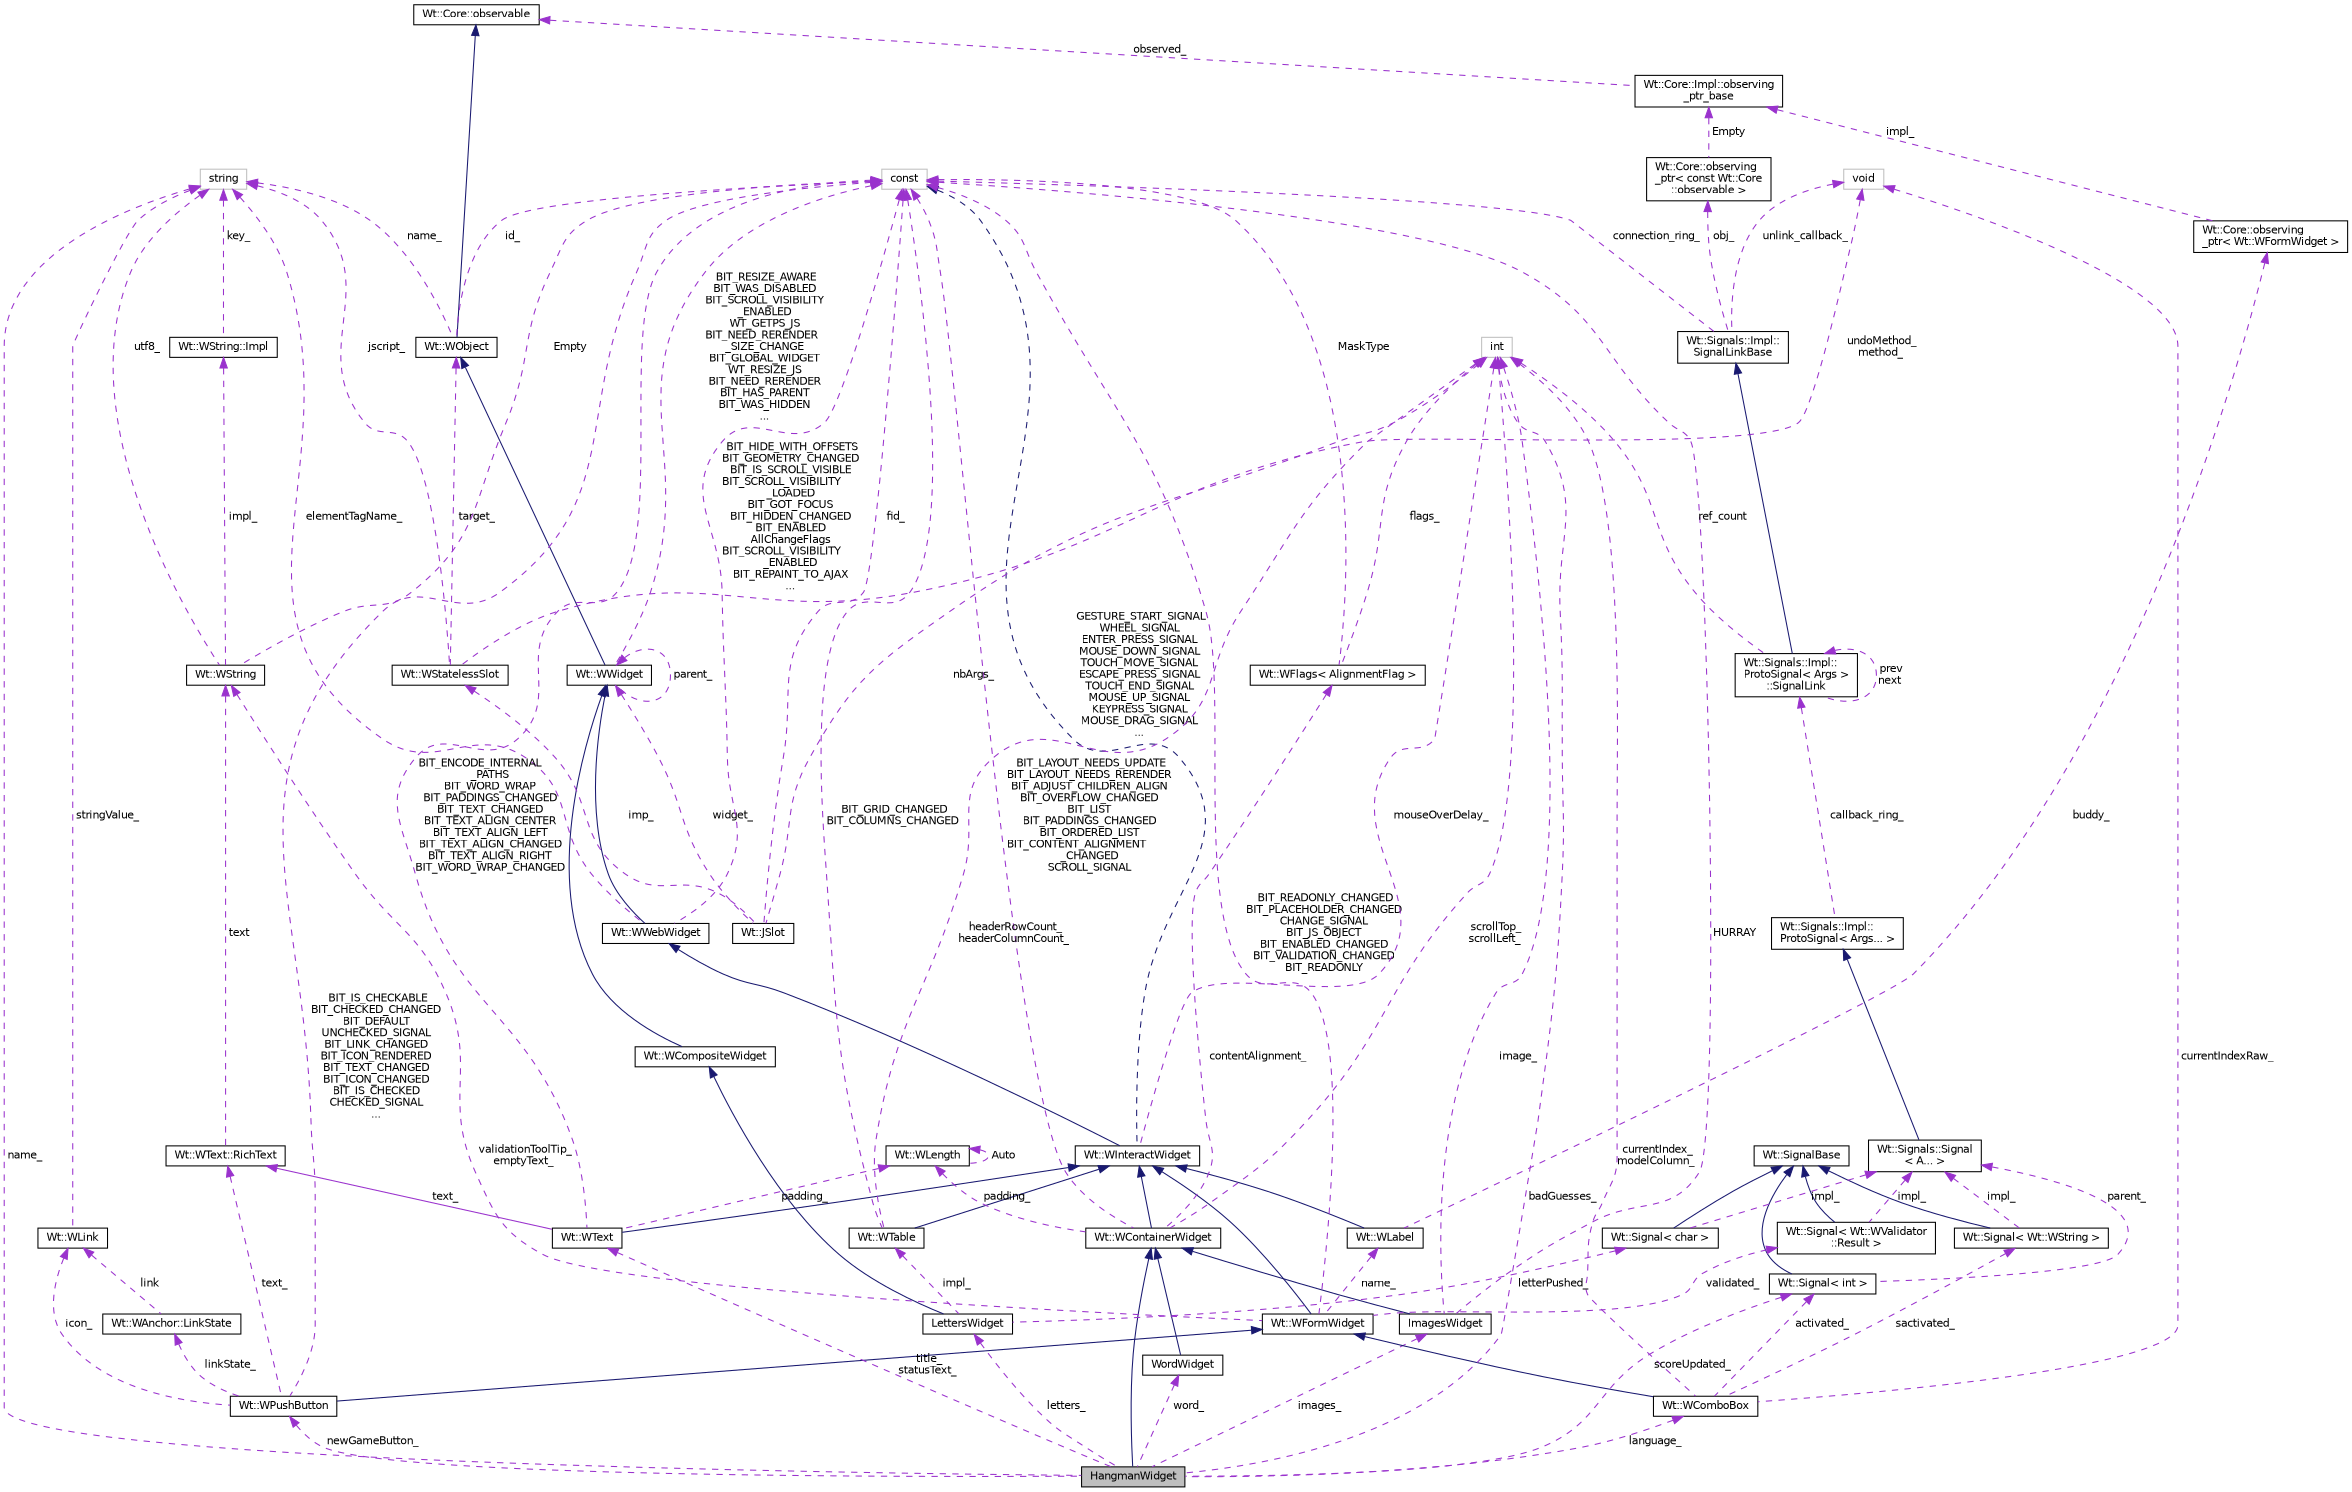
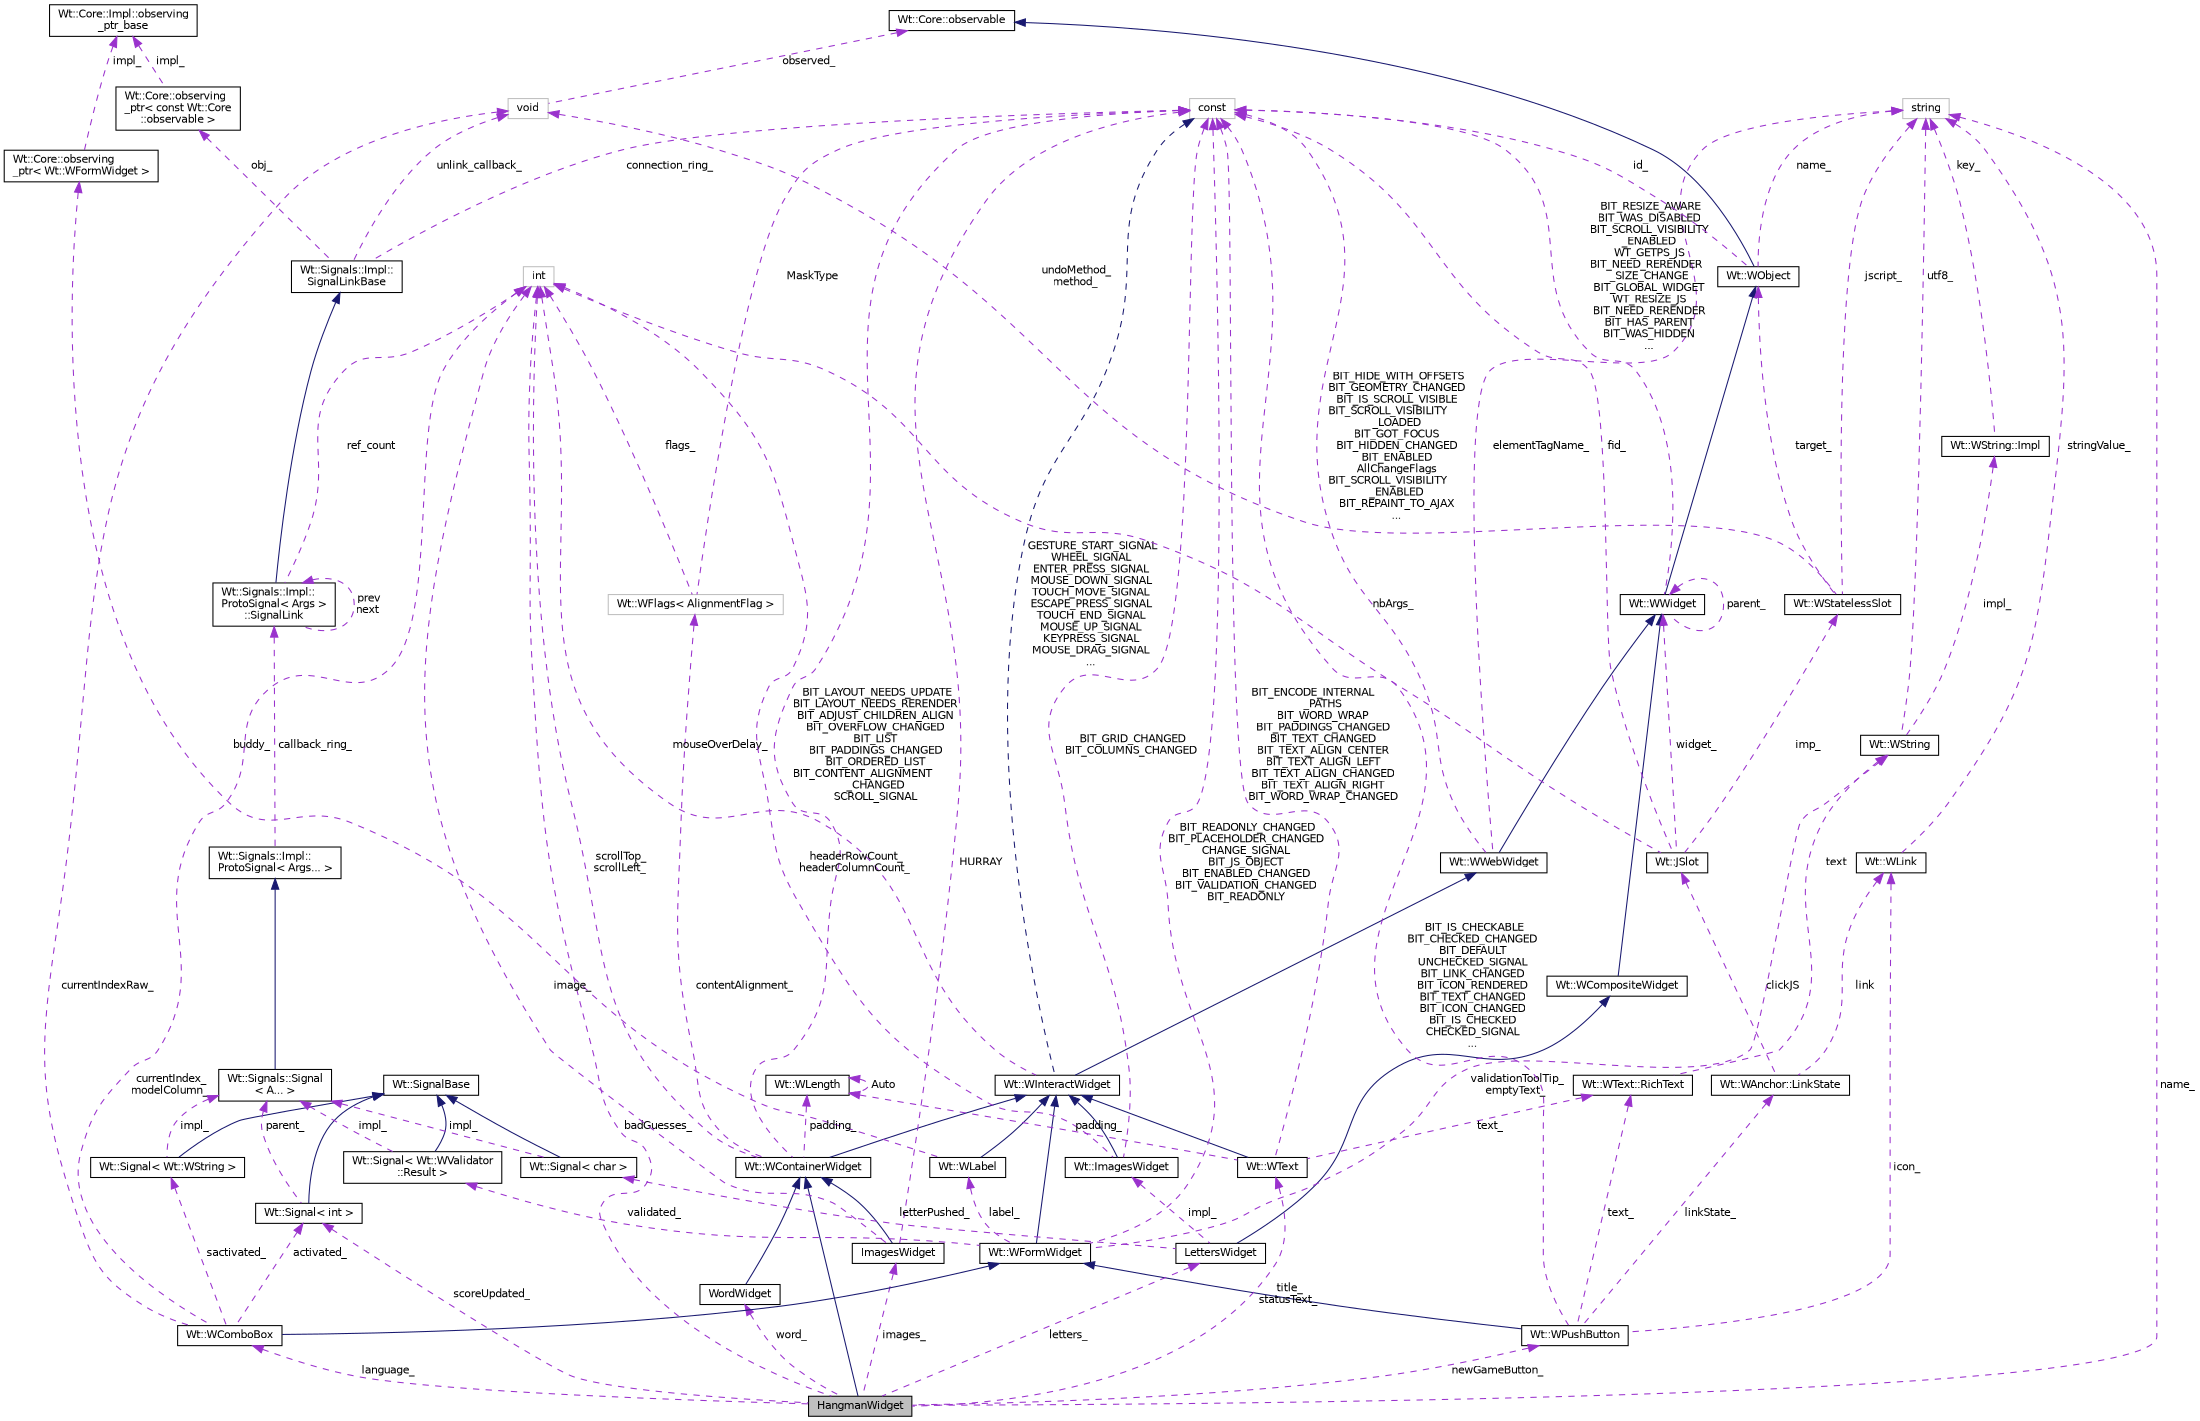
edge "Wt::Core::Impl::observing _ptr_base" -> "Wt::Core::observable": now "void" -> "Wt::Core::observable"
edge "Wt::Core::observing _ptr< const Wt::Core ::observable >" -> "Wt::Core::Impl::observing _ptr_base": label " Empty" -> " impl_"
edge "Wt::WString" -> "const": removed, label "Empty"
node "Wt::WFlags< AlignmentFlag >": color black -> grey75
edge "Wt::WAnchor::LinkState" -> "Wt::JSlot": added, label "clickJS"
edge "Wt::WText" -> "Wt::WText::RichText": style solid -> dashed
node "Wt::WTable": label "Wt::WTable" -> "Wt::ImagesWidget"
edge "Wt::WFormWidget" -> "Wt::WLabel": label " name_" -> " label_"
